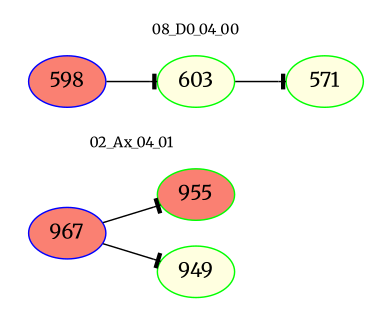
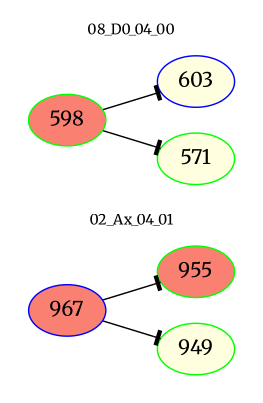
node "598": color blue -> green
node "603": color green -> blue
edge "603" -> "571": now "598" -> "571"
